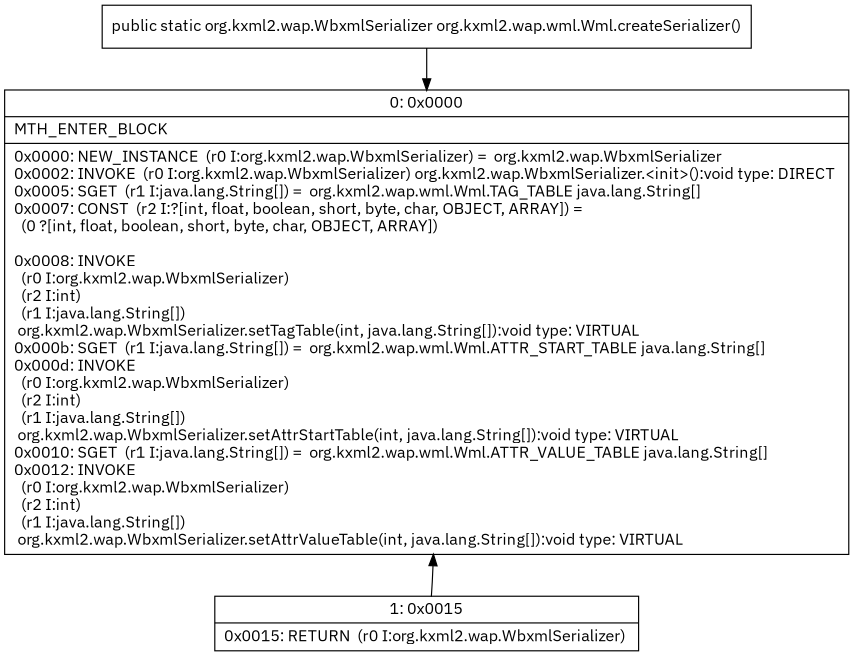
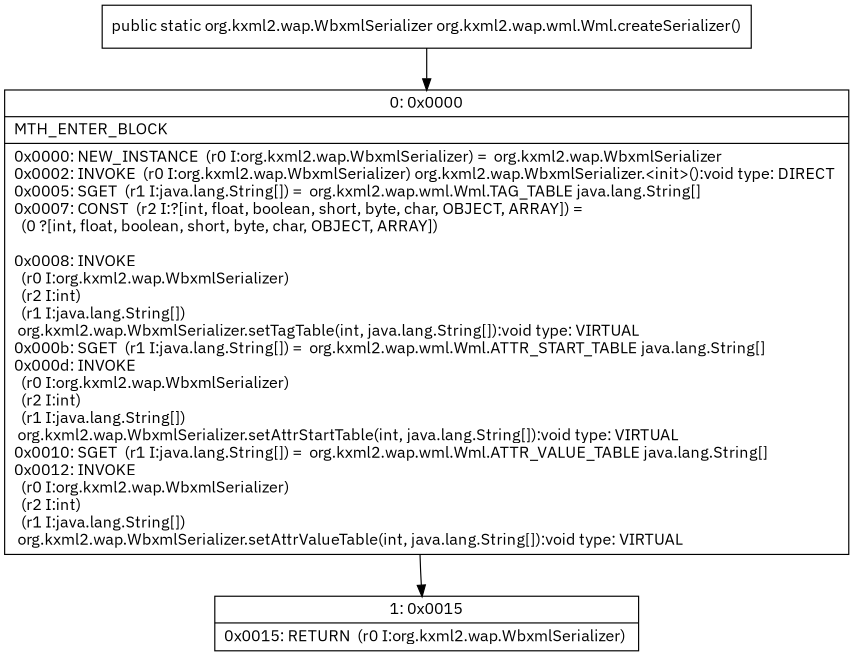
edge "1: 0x0015" -> "0: 0x0000": reversed
